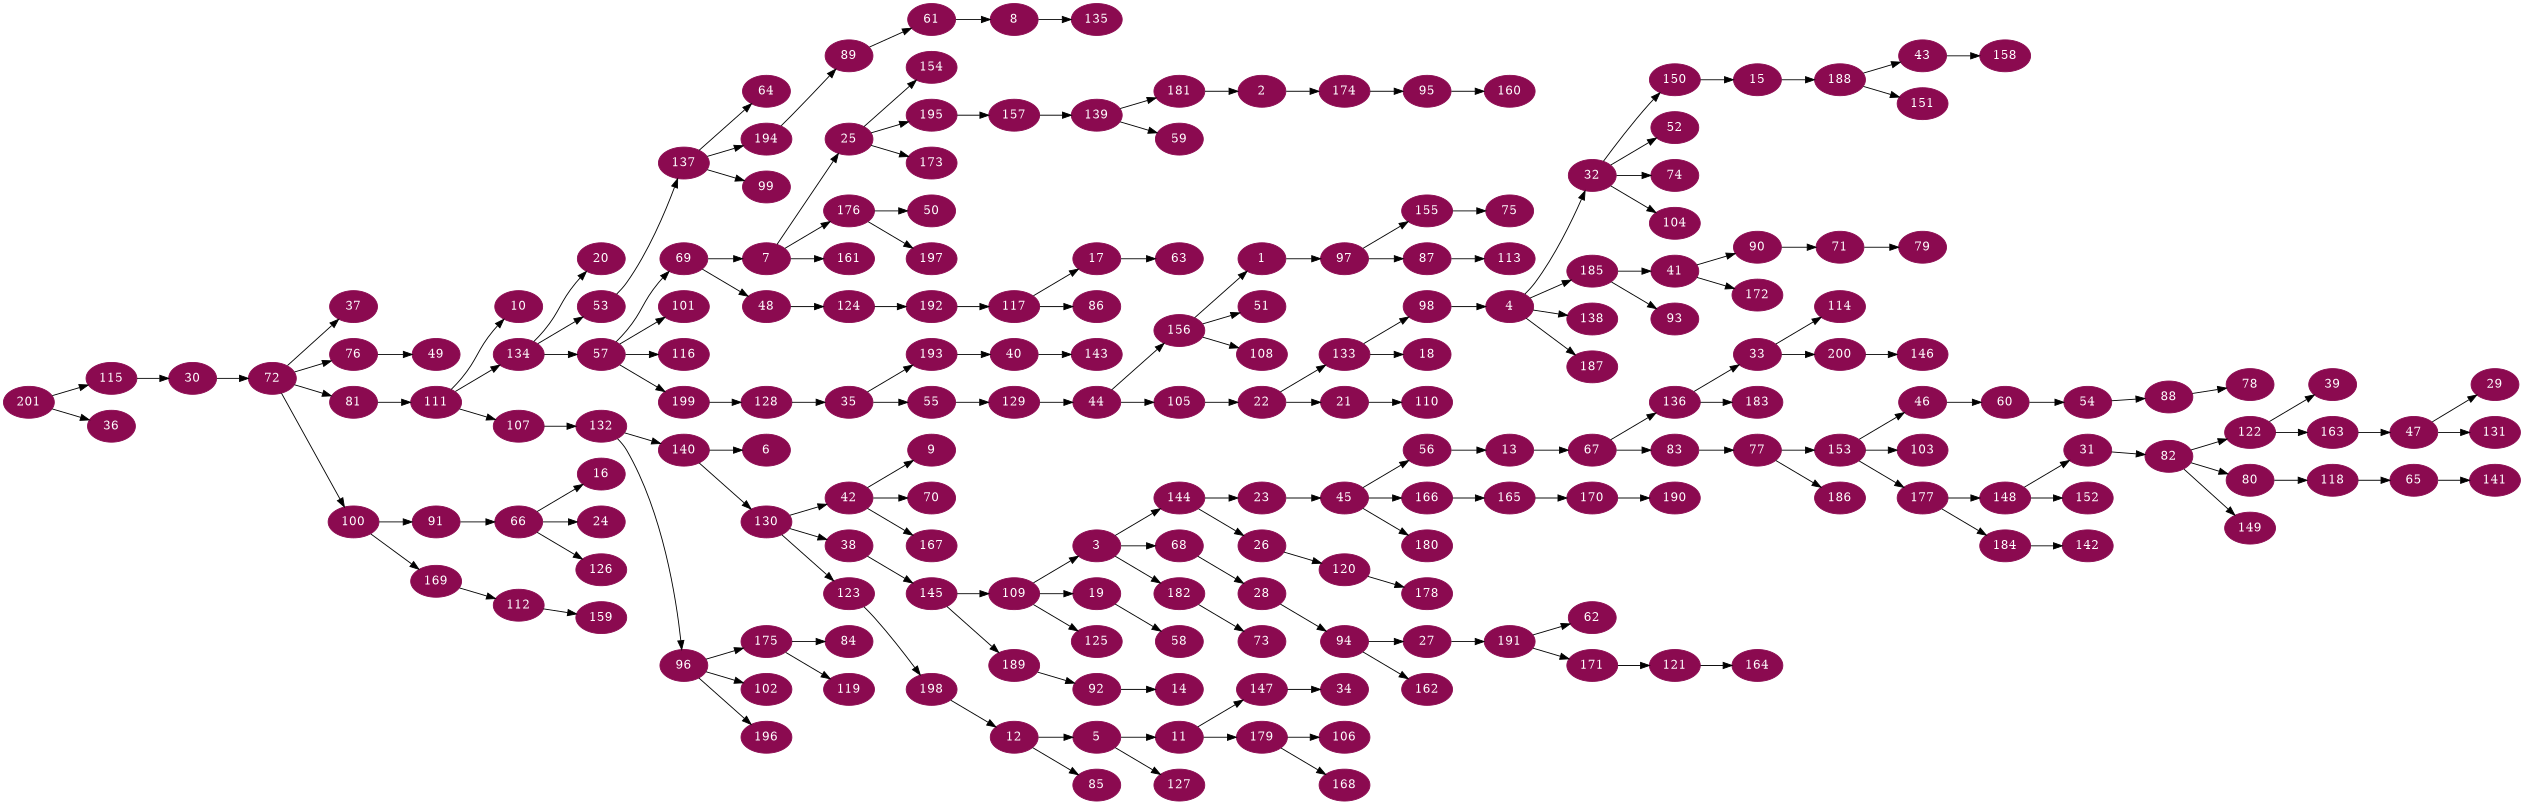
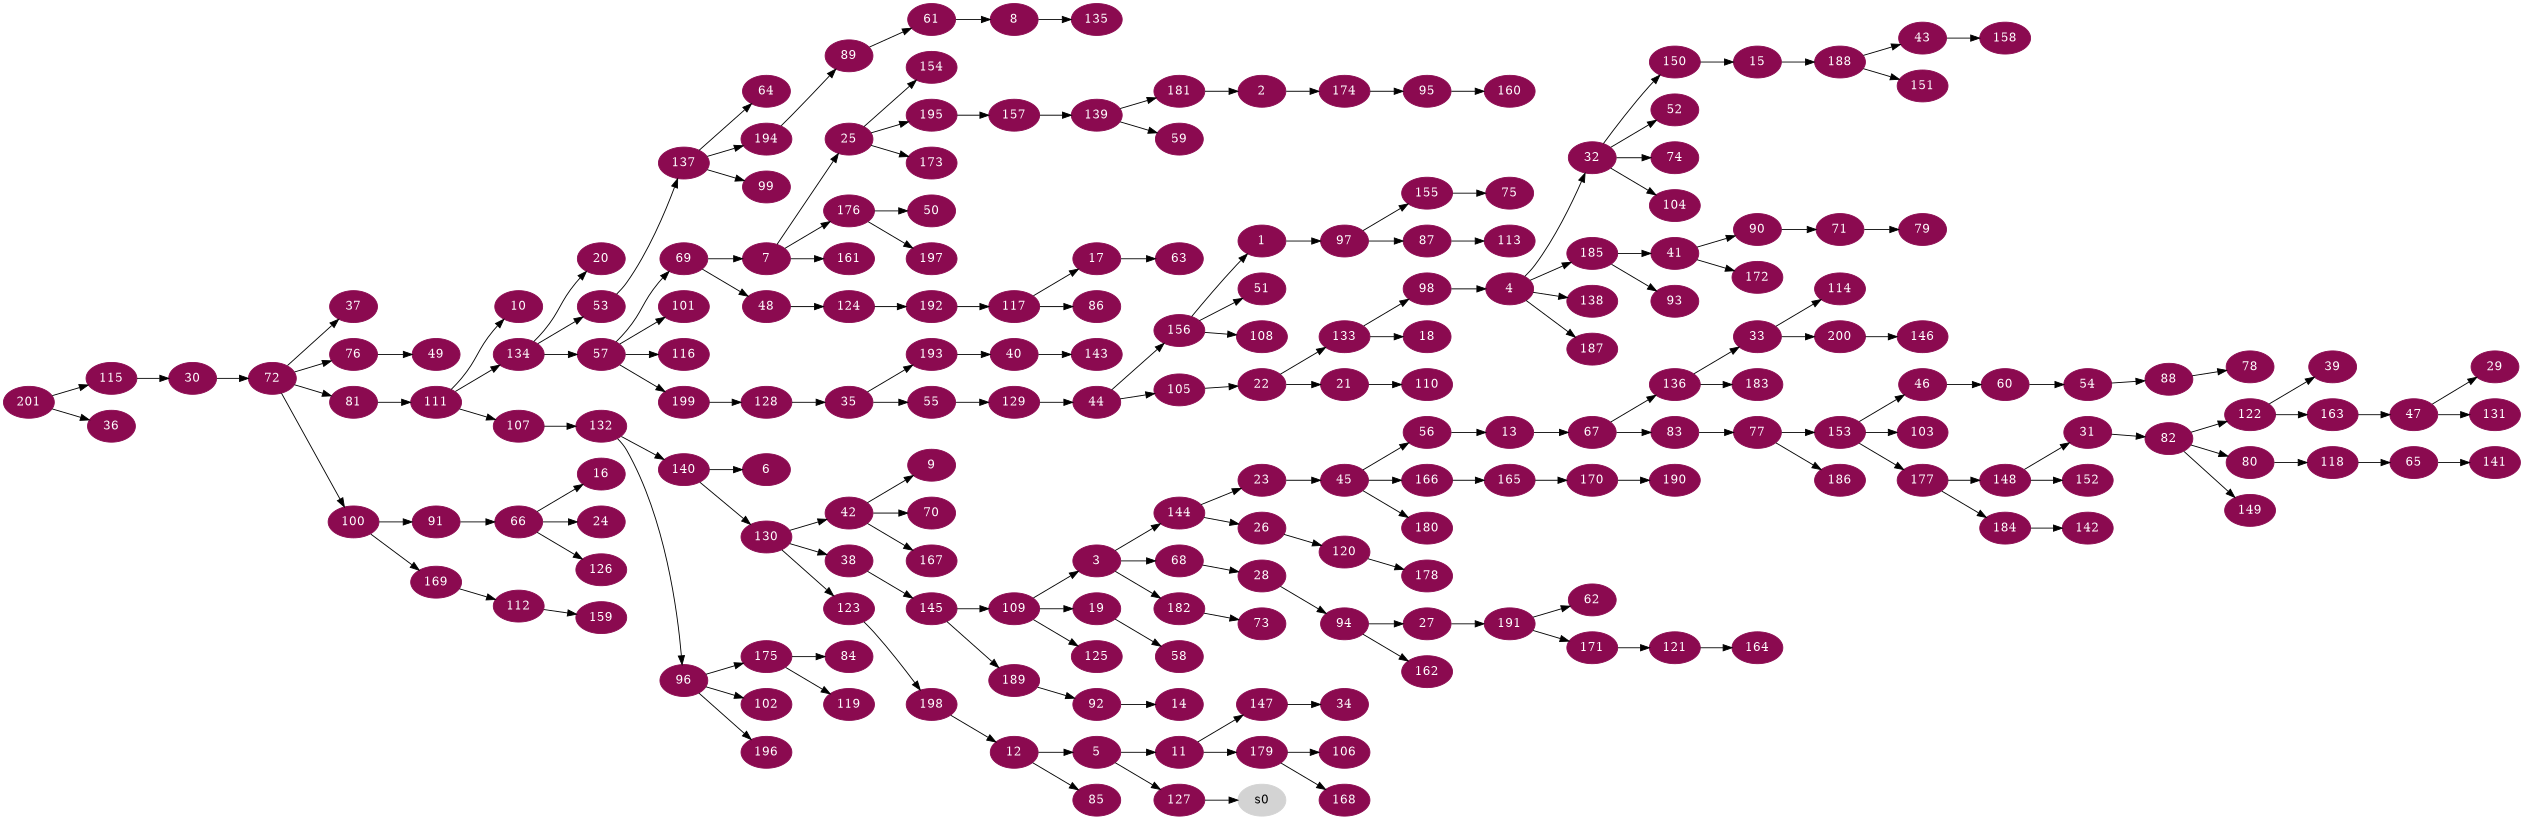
node "s0": added
